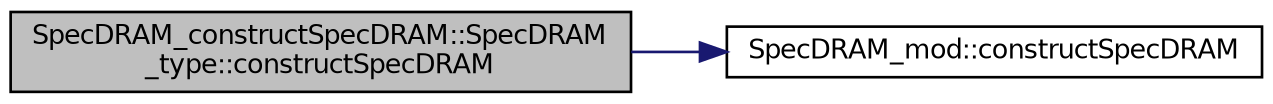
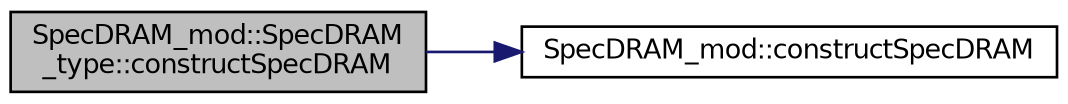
node "SpecDRAM_constructSpecDRAM::SpecDRAM _type::constructSpecDRAM": label "SpecDRAM_constructSpecDRAM::SpecDRAM _type::constructSpecDRAM" -> "SpecDRAM_mod::SpecDRAM _type::constructSpecDRAM"
